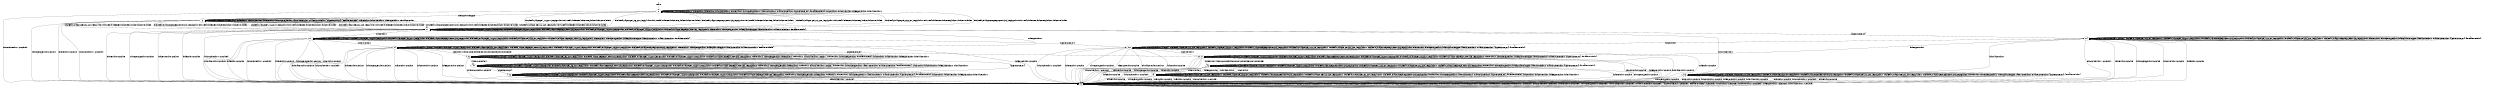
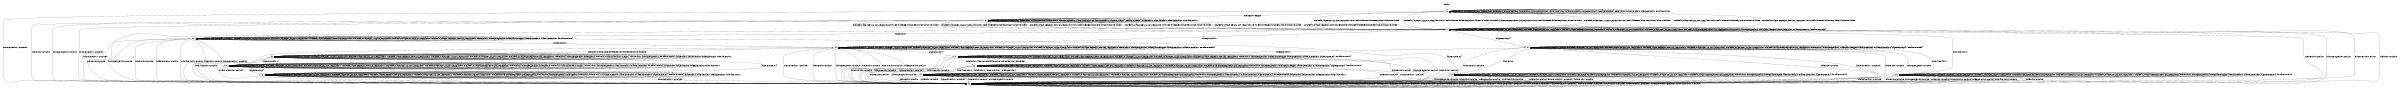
edge "s12" -> "s7": removed, label "hndCertVer_short/"
